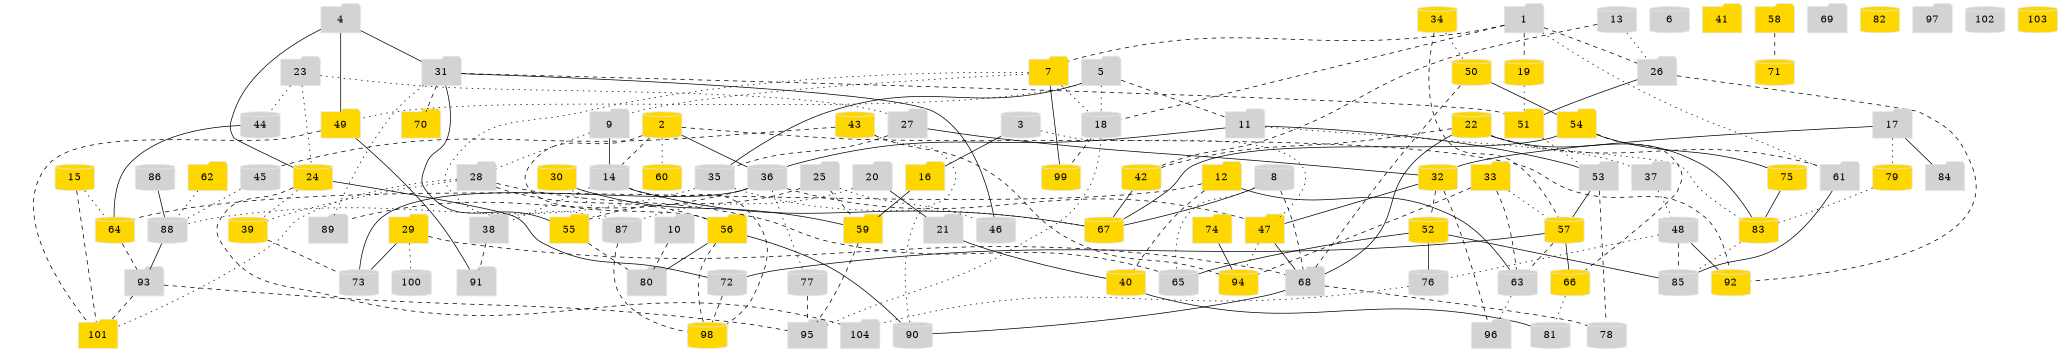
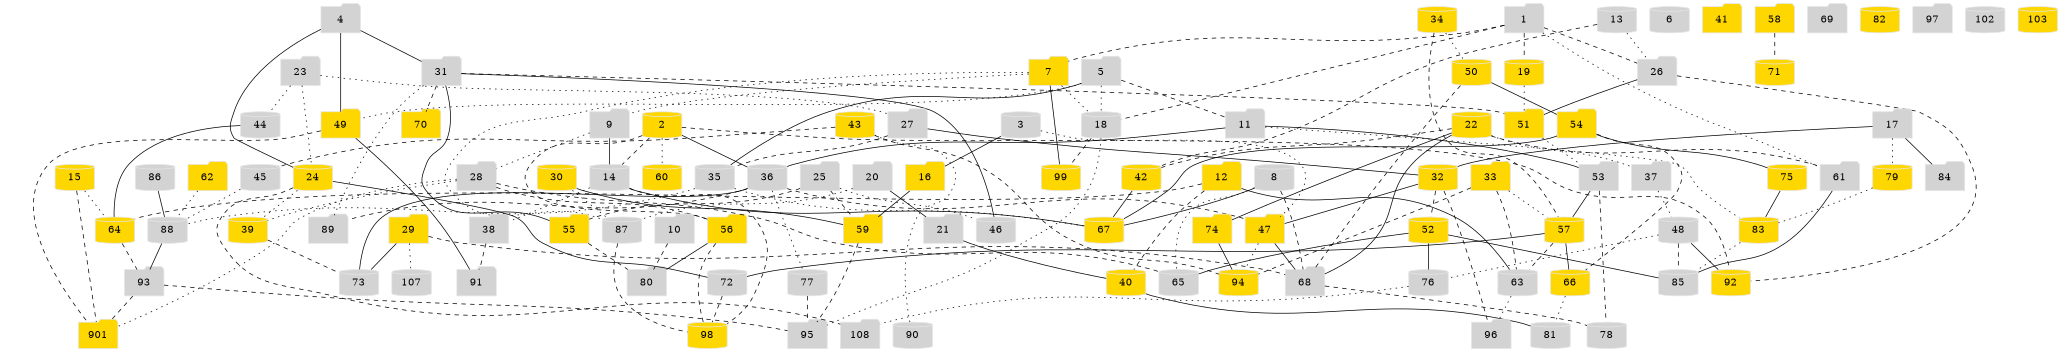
edge "22" -- "83": now "22" -- "74"
edge "56" -- "90": removed
node "100": label "100" -> "107"
edge "68" -- "90": removed
node "101": label "101" -> "901"
node "104": label "104" -> "108"
